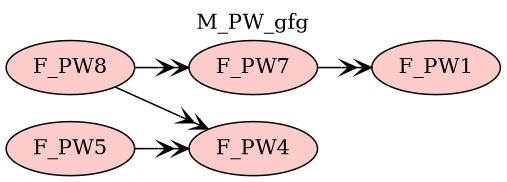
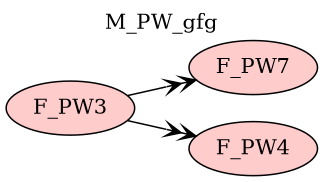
node "F_PW8": label "F_PW8" -> "F_PW3"
node "F_PW1": removed
node "F_PW5": removed
